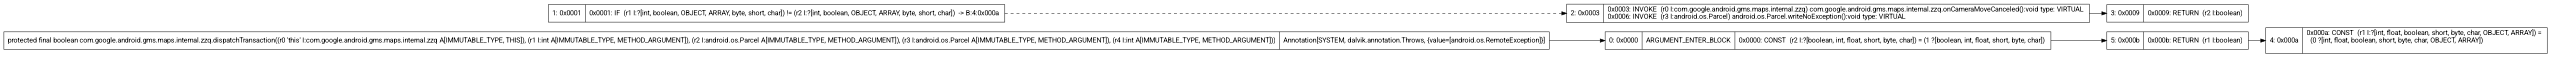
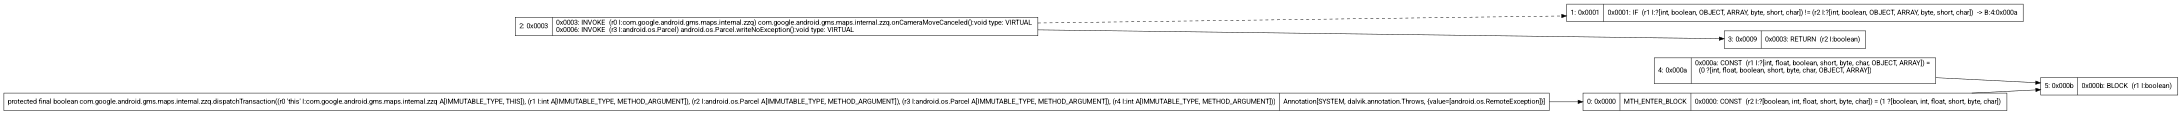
edge "1: 0x0001" -> "2: 0x0003": reversed
node "3: 0x0009": text "0x0009: RETURN  (r2 I:boolean)" -> "0x0003: RETURN  (r2 I:boolean)"
node "0: 0x0000": text "ARGUMENT_ENTER_BLOCK" -> "MTH_ENTER_BLOCK"
node "5: 0x000b": text "0x000b: RETURN  (r1 I:boolean)" -> "0x000b: BLOCK  (r1 I:boolean)"
edge "5: 0x000b" -> "4: 0x000a": reversed
